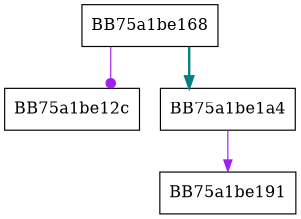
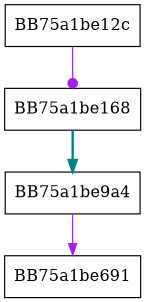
edge "BB75a1be168" -> "BB75a1be12c": reversed
node "BB75a1be1a4": label "BB75a1be1a4" -> "BB75a1be9a4"
node "BB75a1be191": label "BB75a1be191" -> "BB75a1be691"
